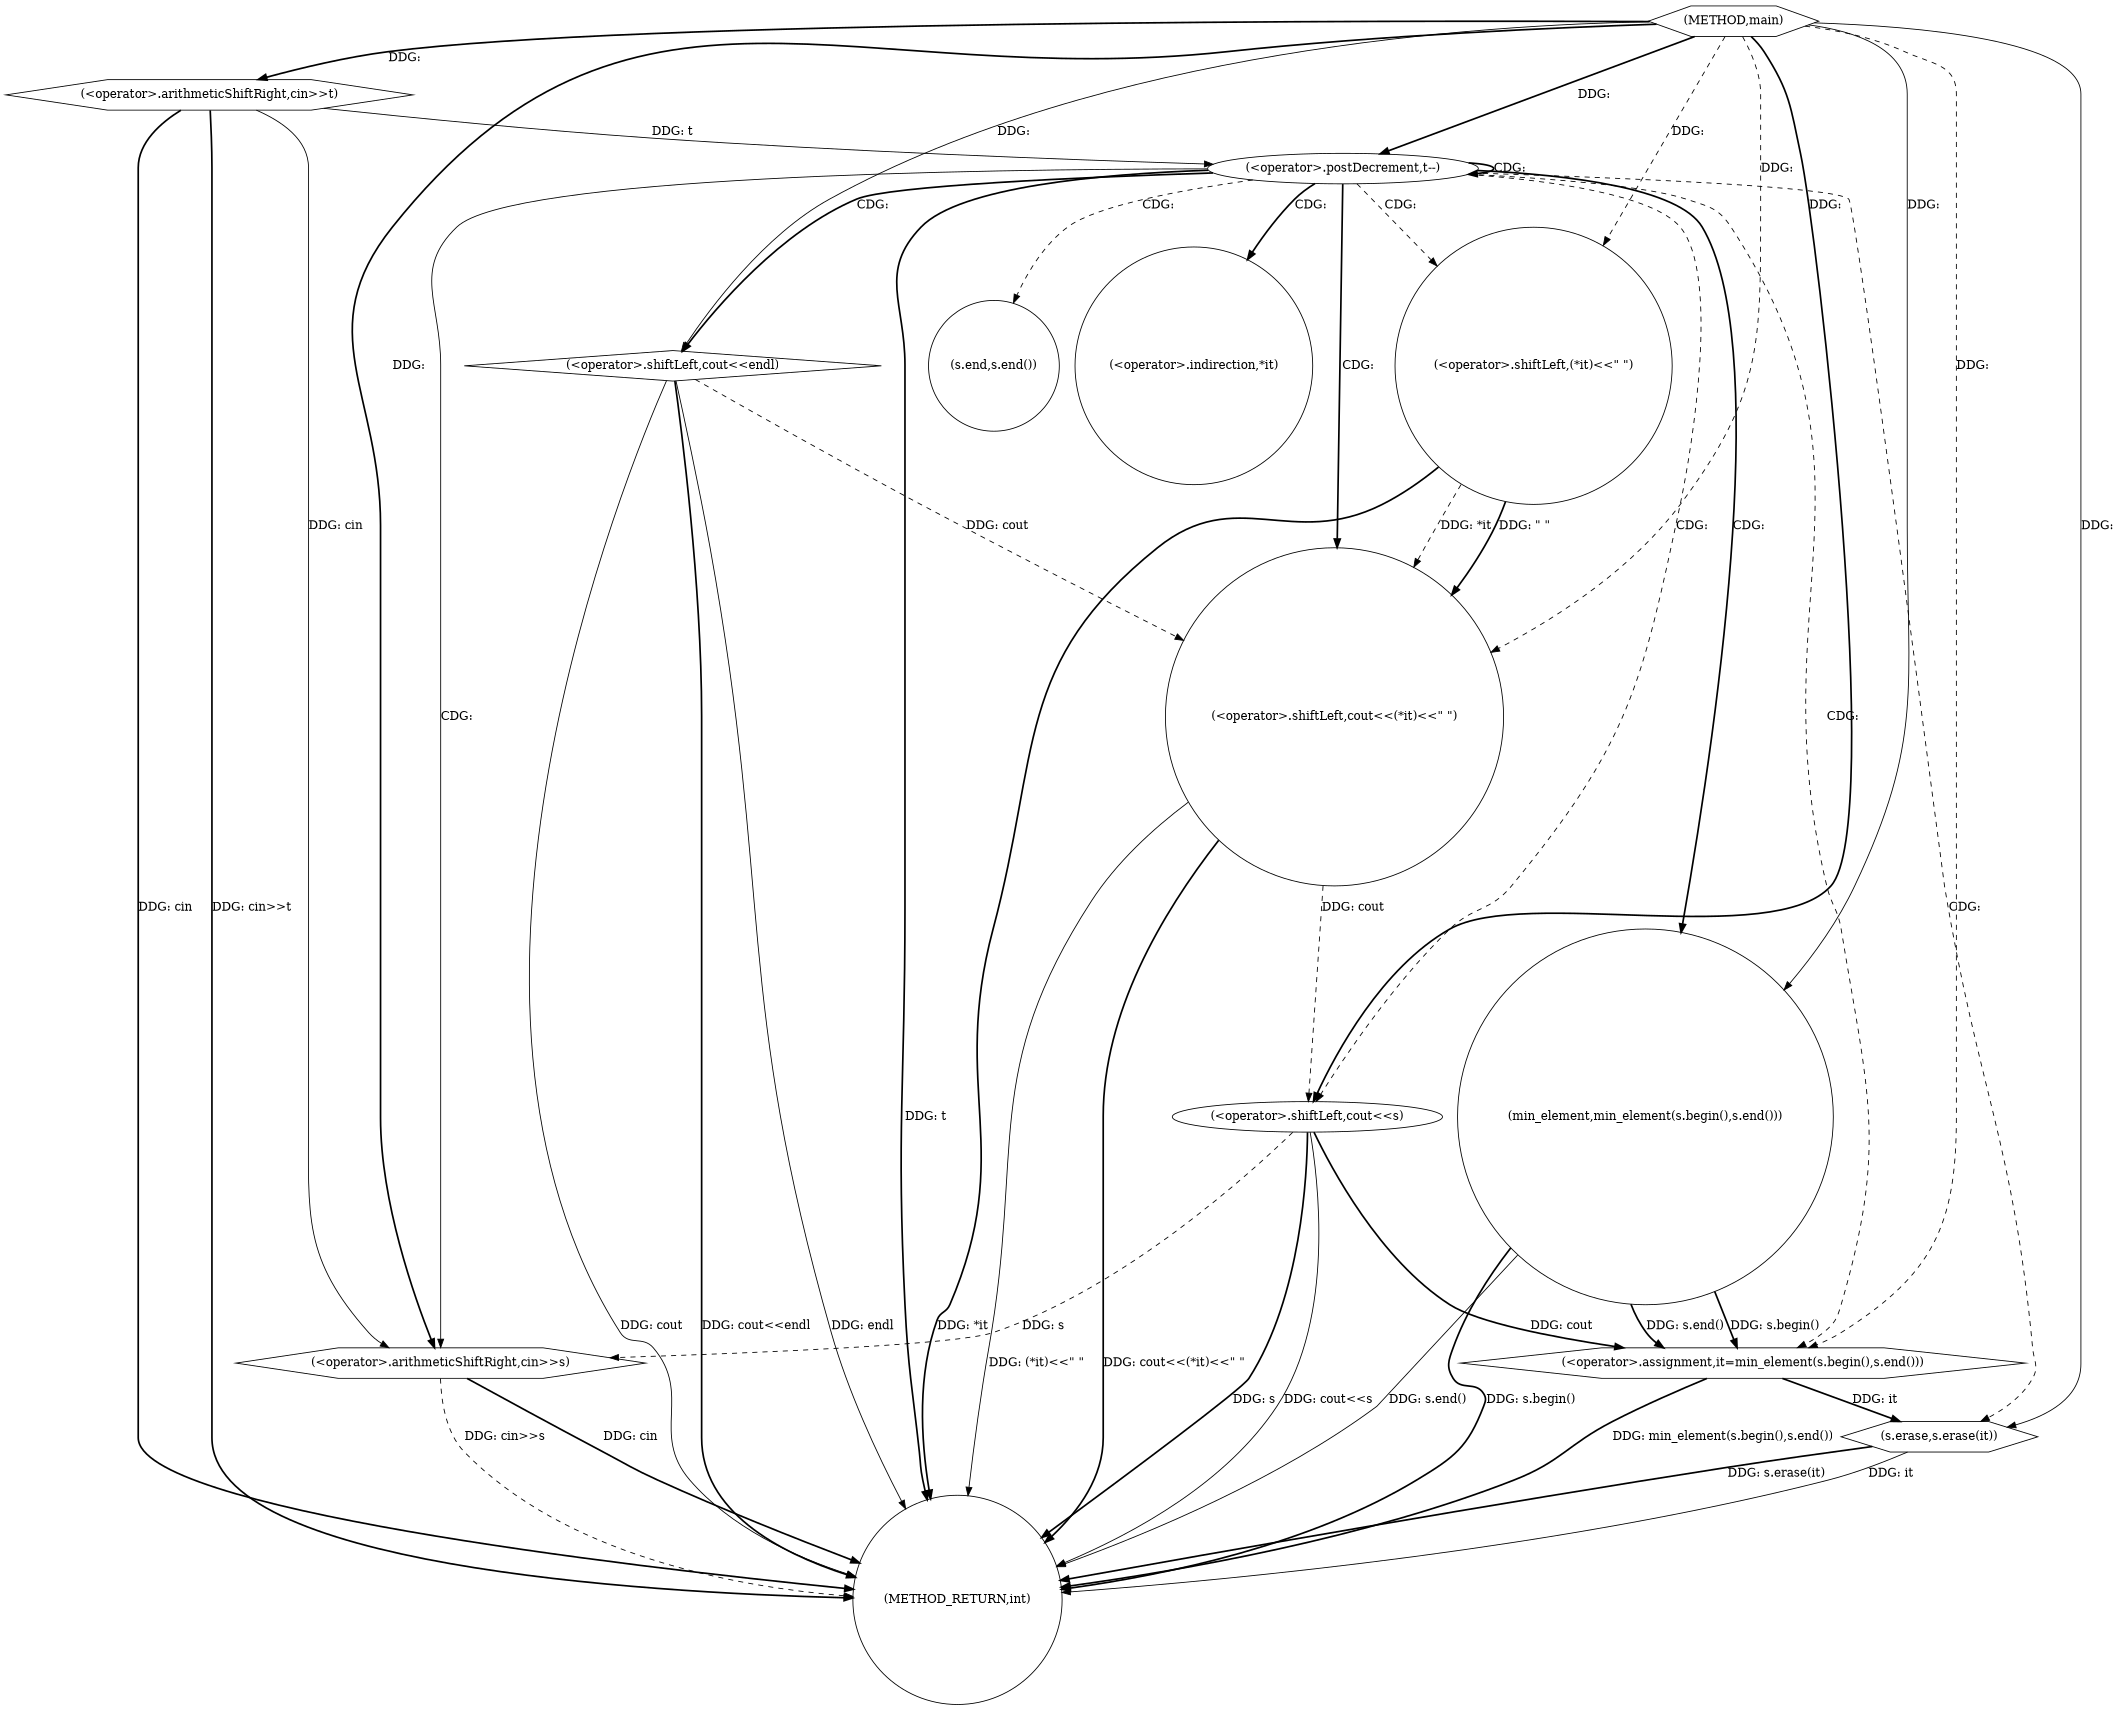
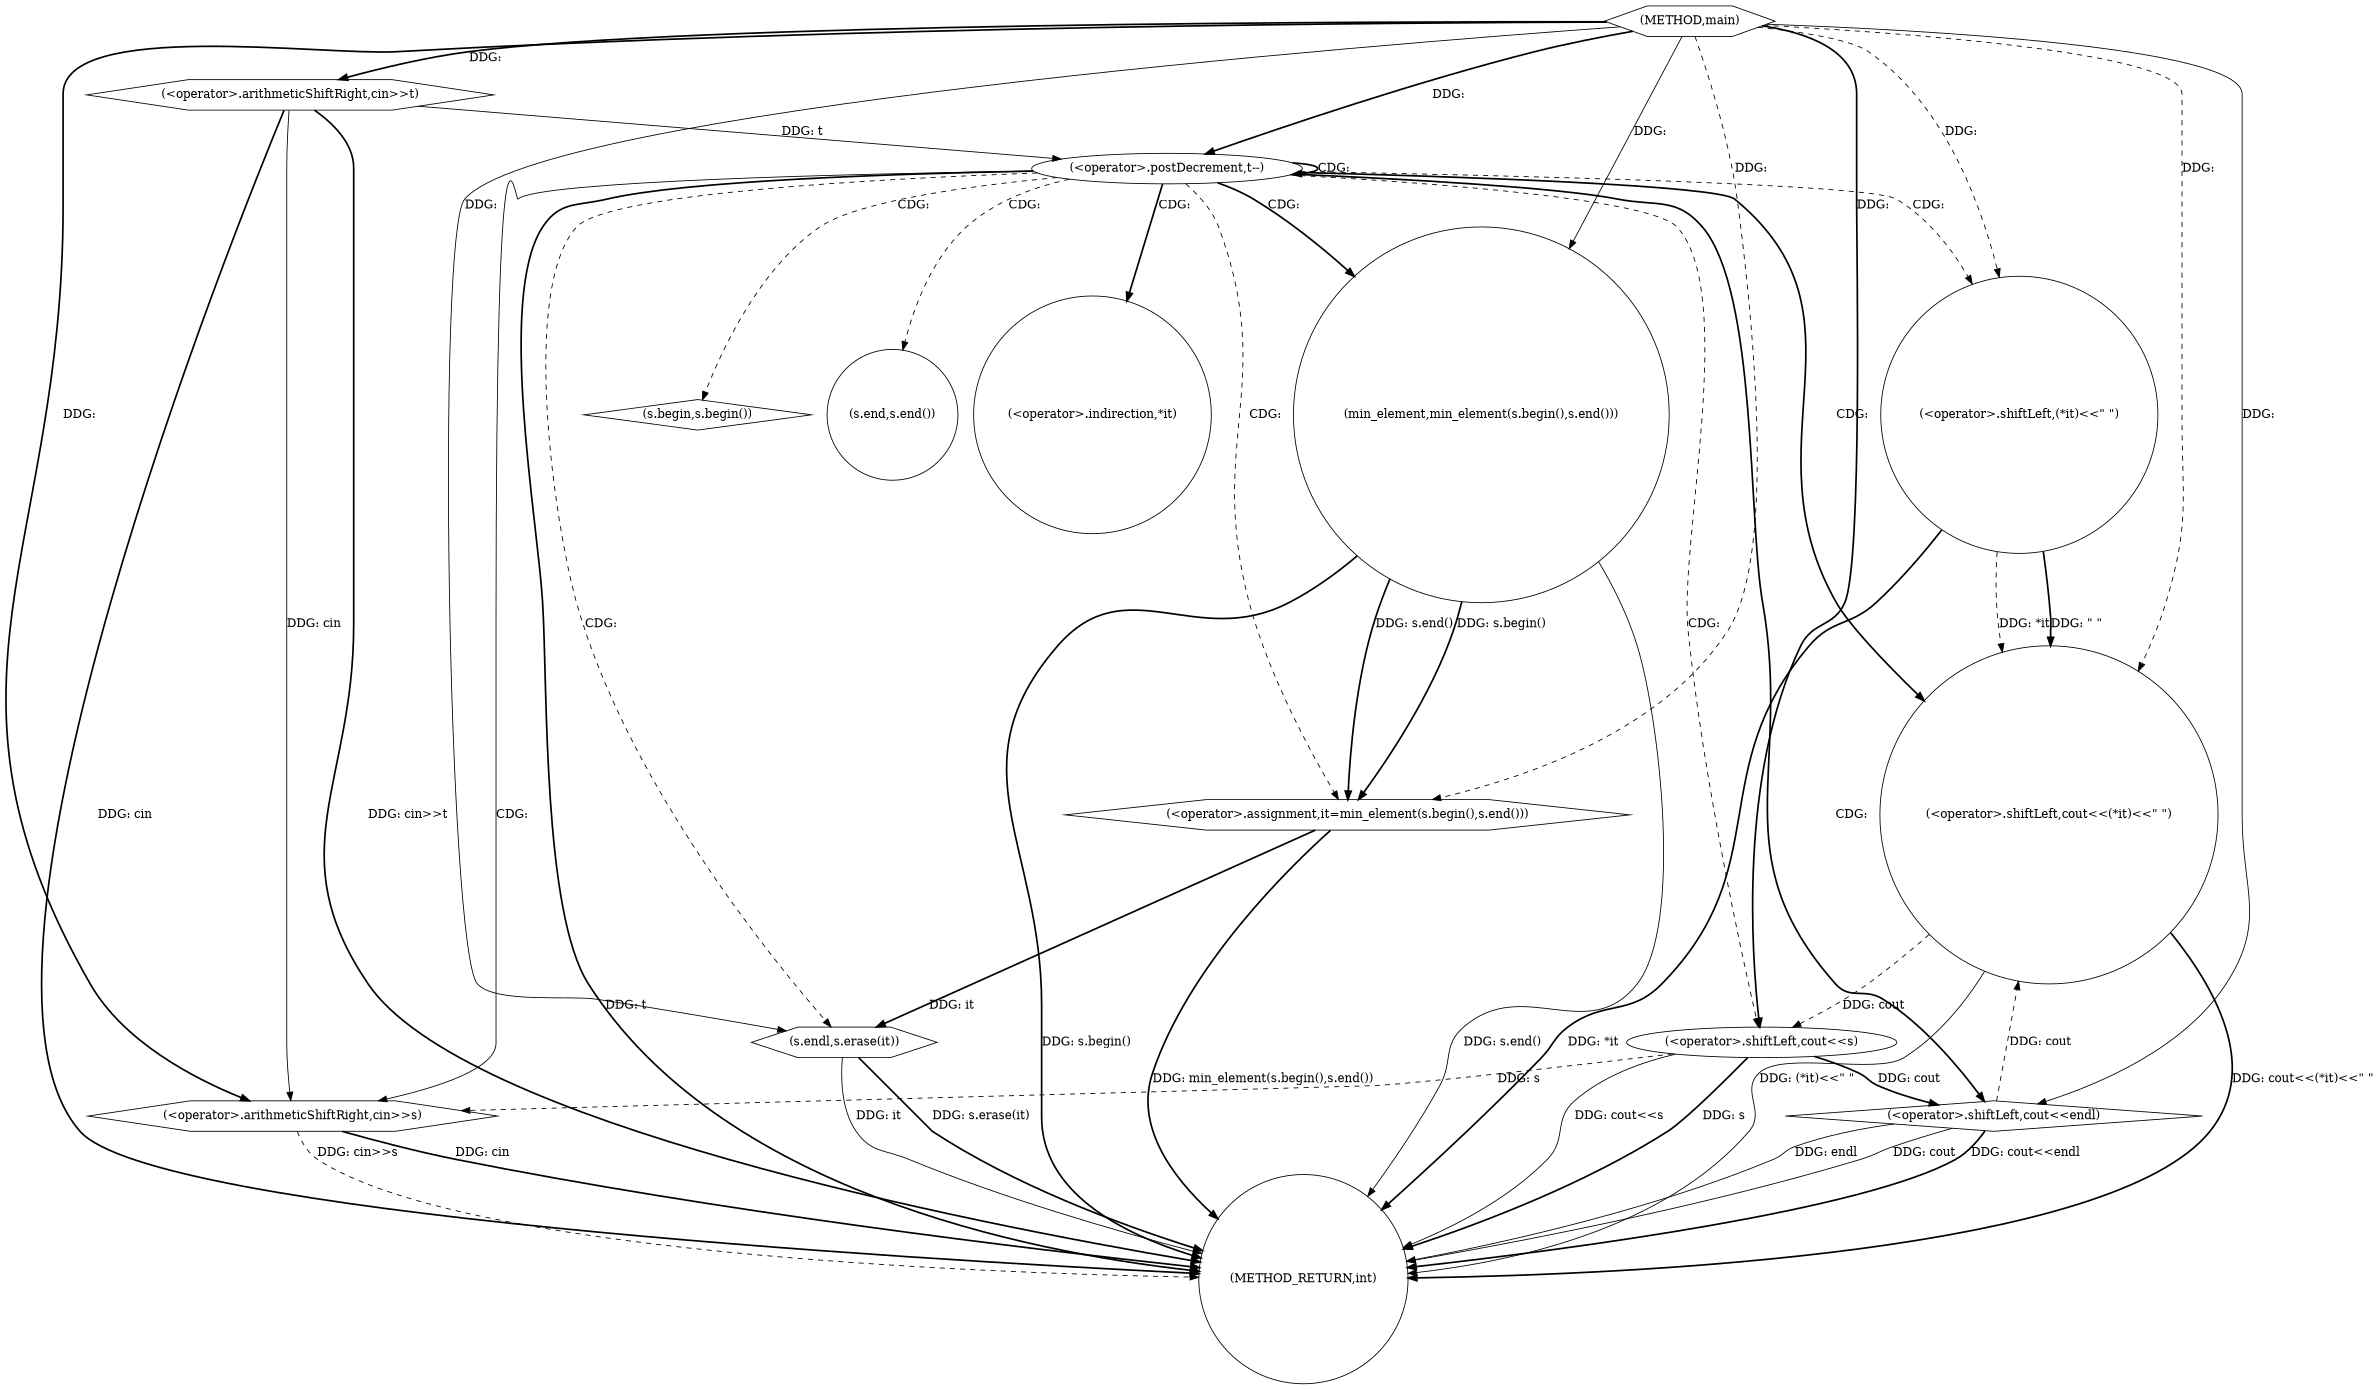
node "(s.begin,s.begin())": added
edge "(<operator>.shiftLeft,cout<<s)" -> "(<operator>.assignment,it=min_element(s.begin(),s.end()))": now "(<operator>.shiftLeft,cout<<s)" -> "(<operator>.shiftLeft,cout<<endl)"
node "(s.erase,s.erase(it))": label "(s.erase,s.erase(it))" -> "(s.endl,s.erase(it))"
